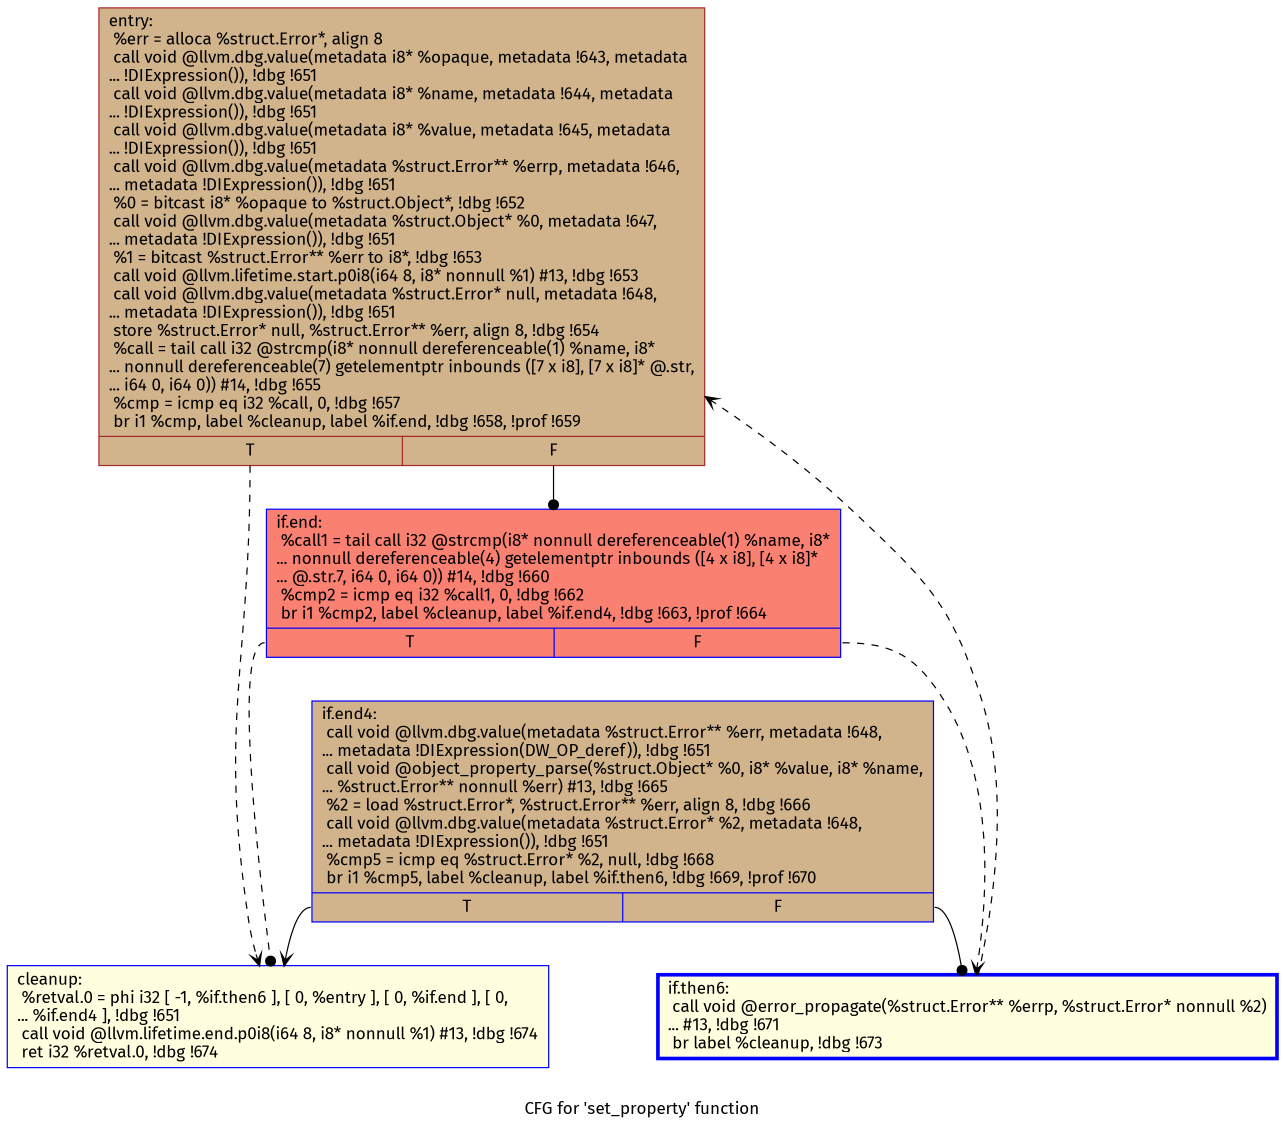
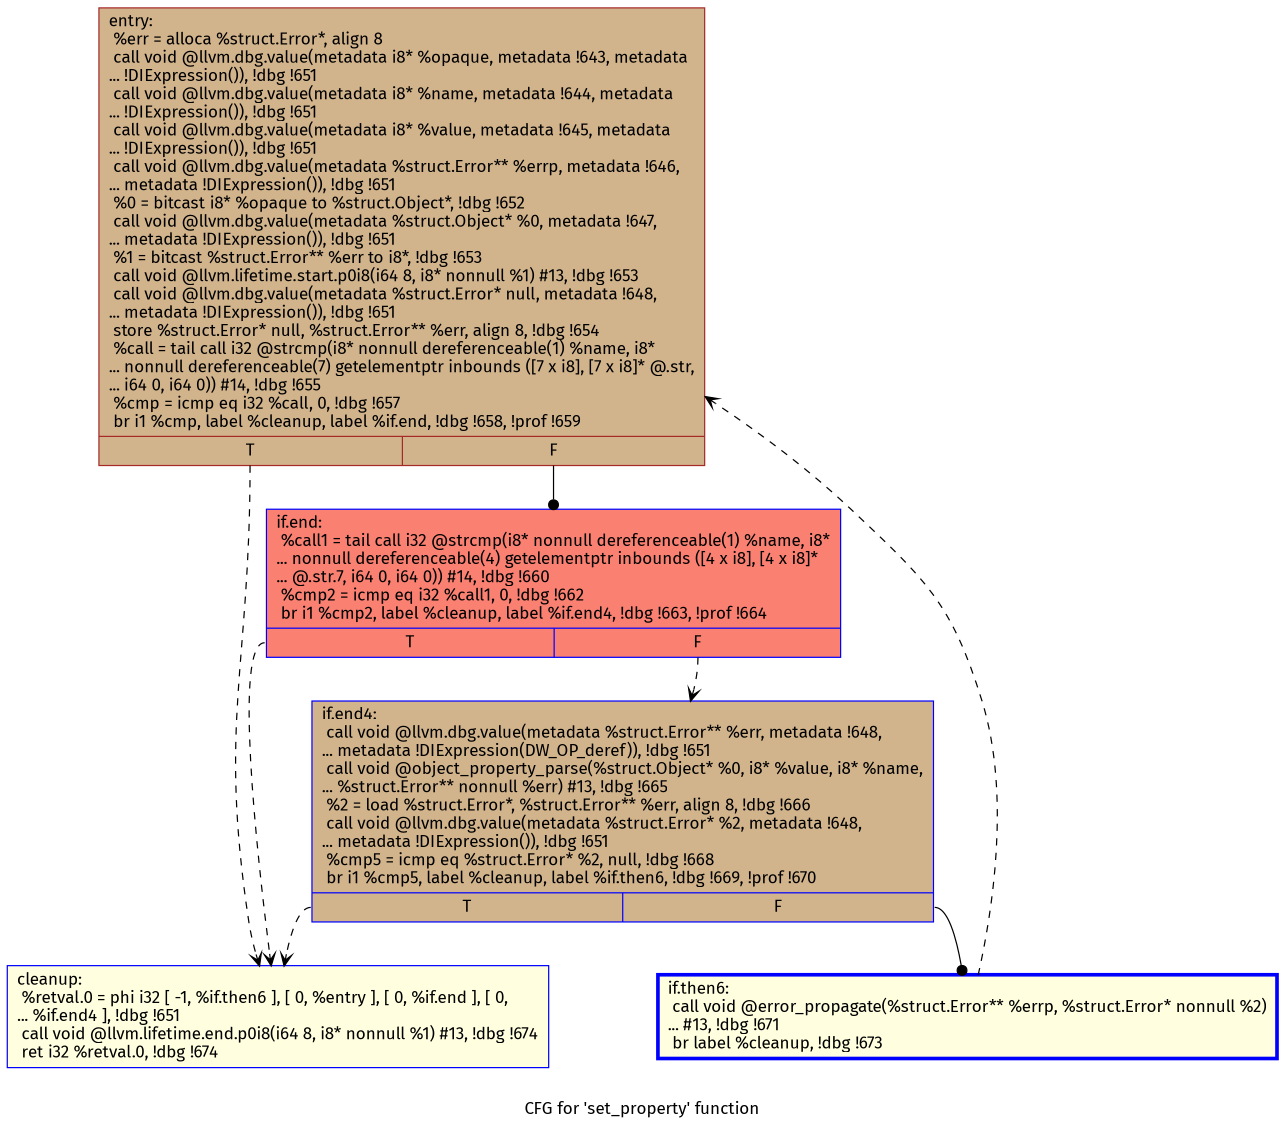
edge "if.end:" -> "if.then6:": now "if.end:" -> "if.end4:"
edge "if.end:" -> "cleanup:": arrowhead dot -> vee
edge "if.end4:" -> "cleanup:": style solid -> dashed
